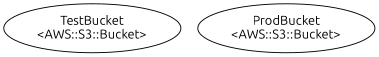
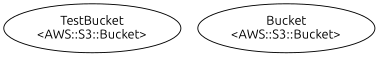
node "ProdBucket <AWS::S3::Bucket>": label "ProdBucket <AWS::S3::Bucket>" -> "Bucket <AWS::S3::Bucket>"
